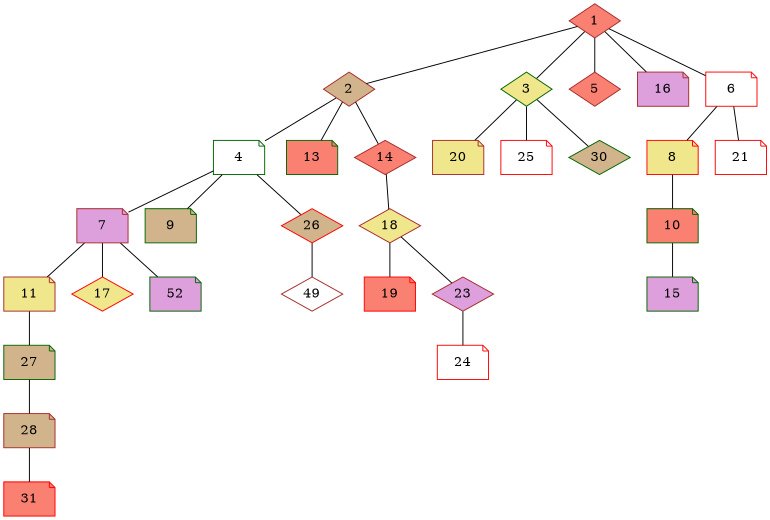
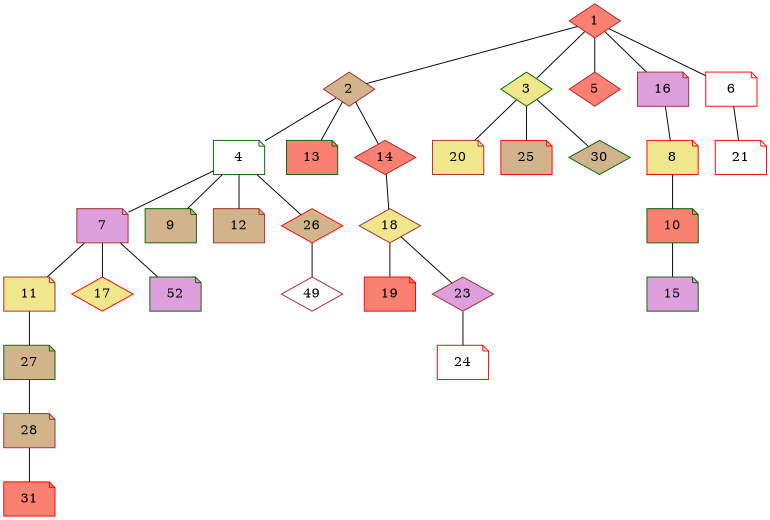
edge "6" -- "8": now "16" -- "8"
node "25": fillcolor white -> tan
node "12": added
